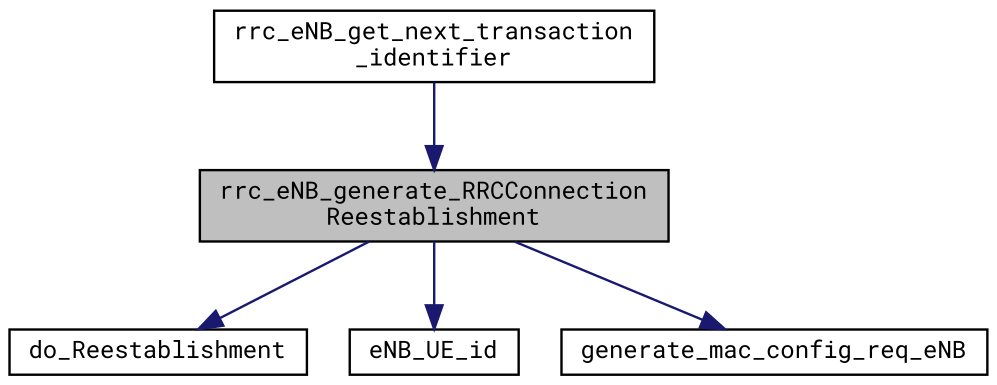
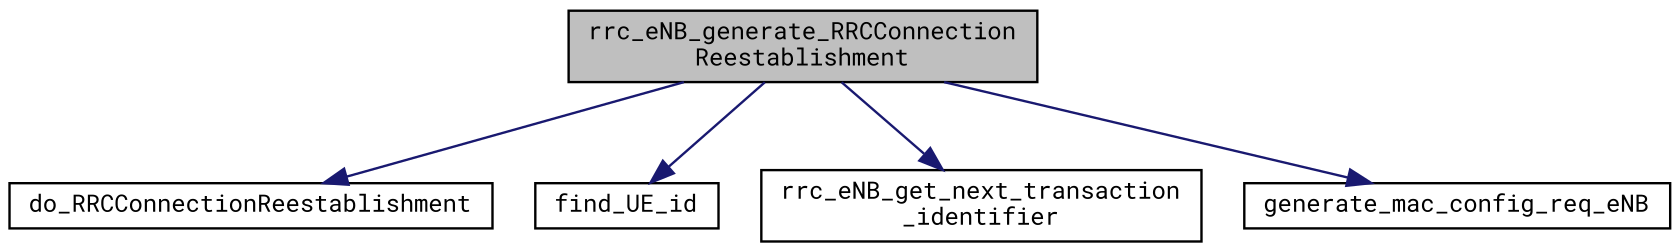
edge "rrc_eNB_get_next_transaction _identifier" -> "rrc_eNB_generate_RRCConnection Reestablishment": reversed
node "do_Reestablishment": label "do_Reestablishment" -> "do_RRCConnectionReestablishment"
node "eNB_UE_id": label "eNB_UE_id" -> "find_UE_id"
